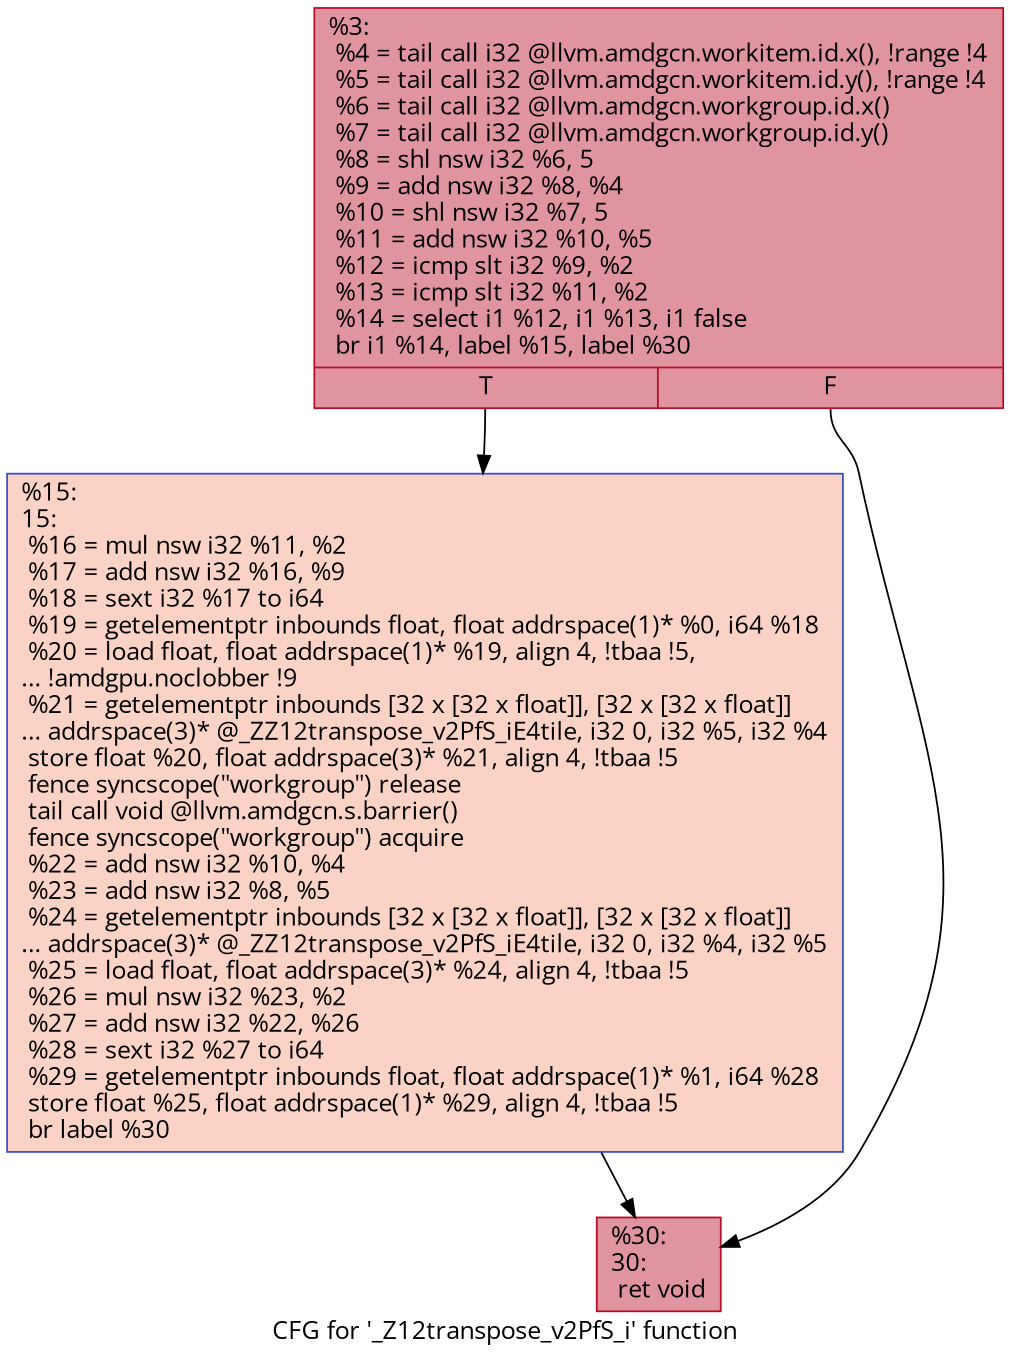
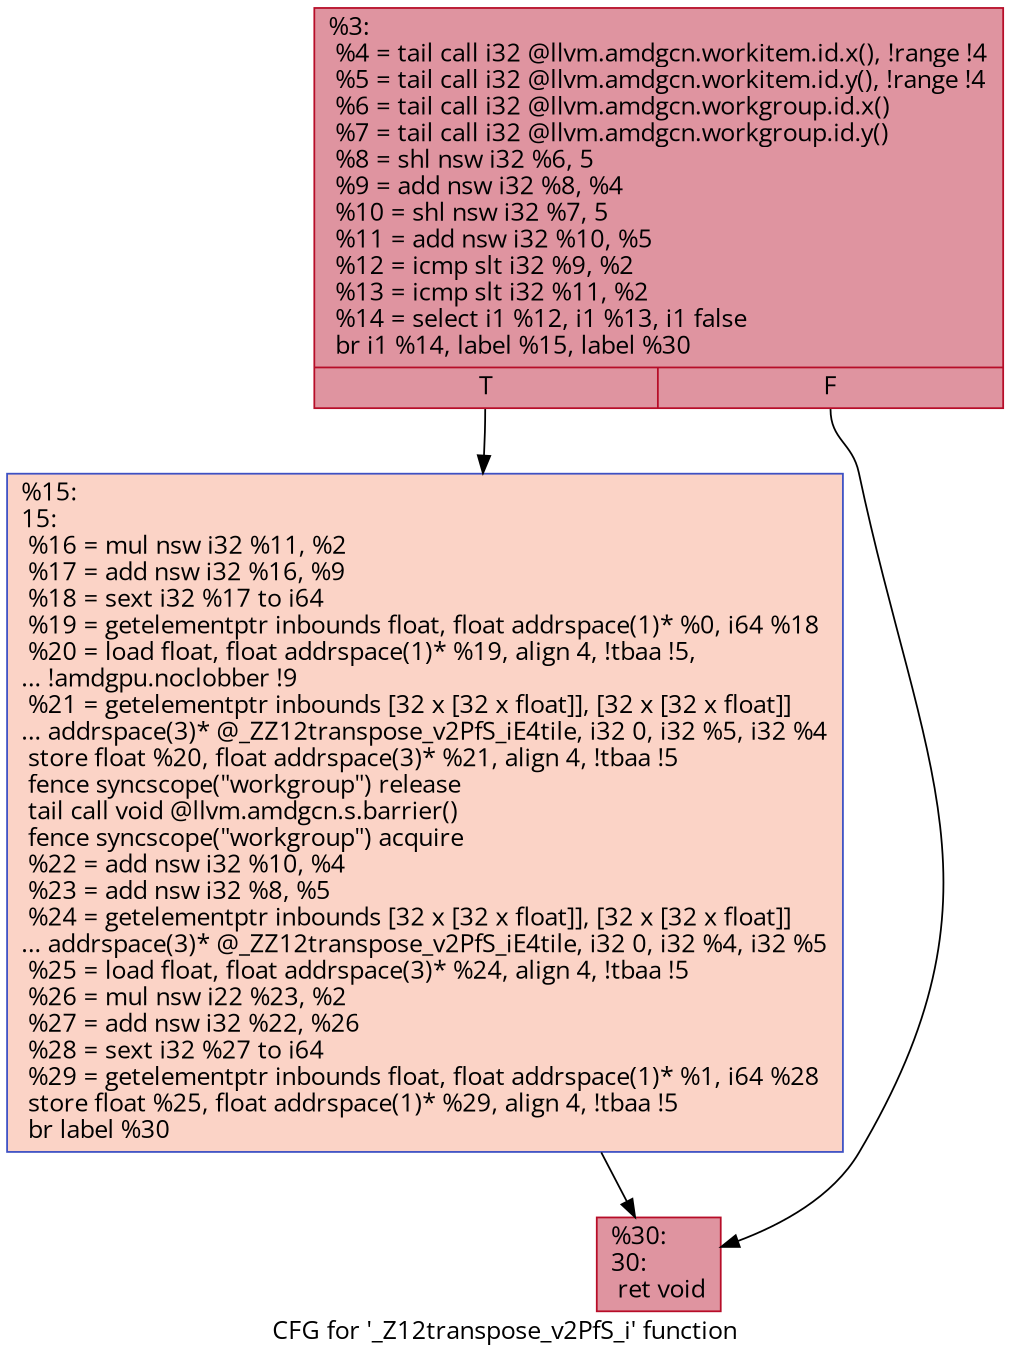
node "%15:": text "%26 = mul nsw i32 %23, %2" -> "%26 = mul nsw i22 %23, %2"
